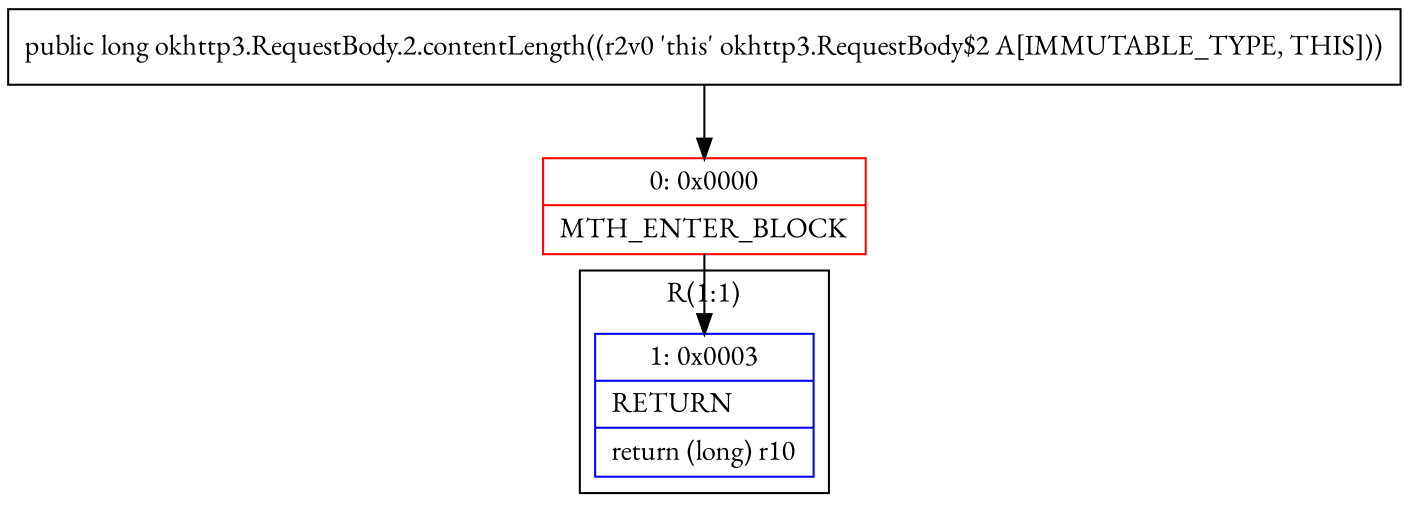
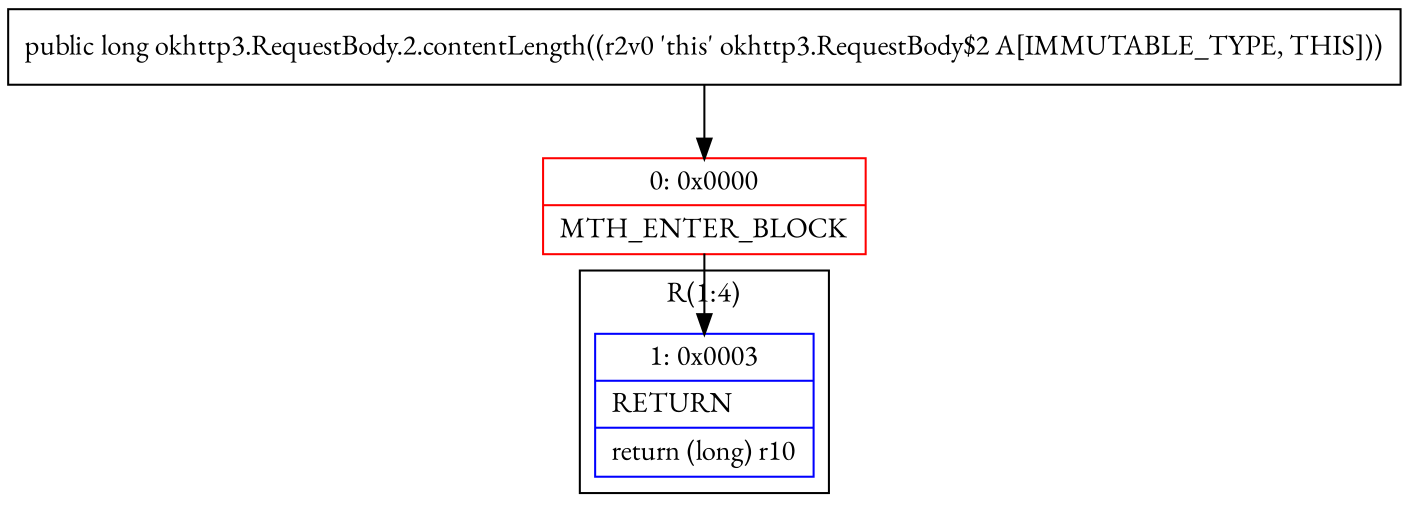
cluster "R(1:1)": label "R(1:1)" -> "R(1:4)"
